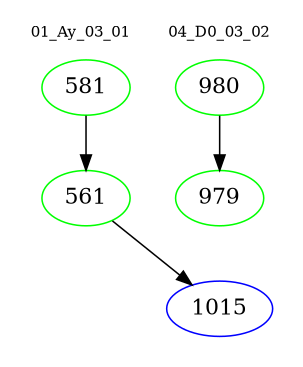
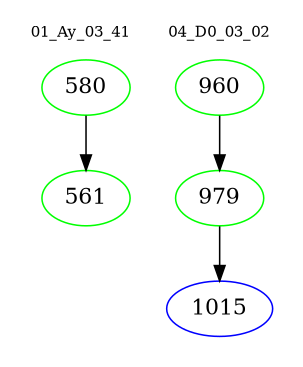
cluster "01_Ay_03_01": label "01_Ay_03_01" -> "01_Ay_03_41"
node "581": label "581" -> "580"
node "980": label "980" -> "960"
edge "561" -> "1015": now "979" -> "1015"
